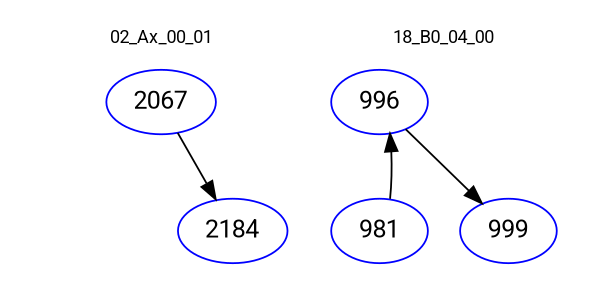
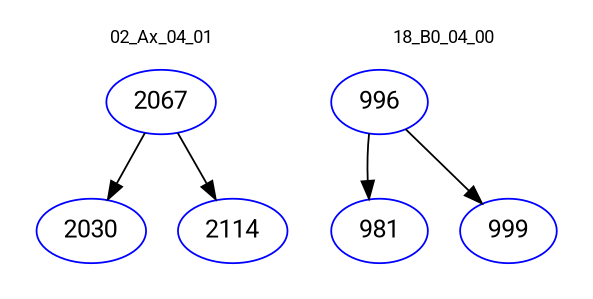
cluster "02_Ax_00_01": label "02_Ax_00_01" -> "02_Ax_04_01"
edge "981" -> "996": reversed
node "2030": added
node "2184": label "2184" -> "2114"
